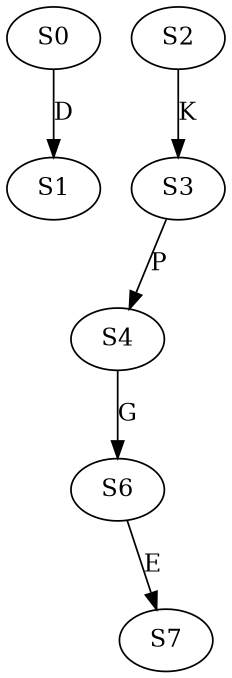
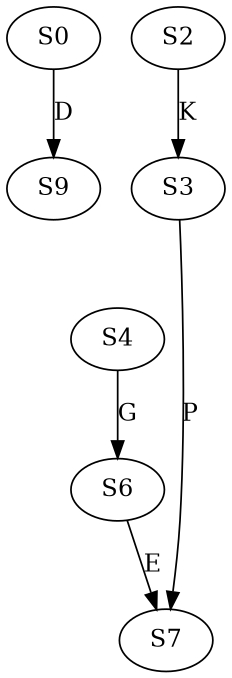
node "S1": label "S1" -> "S9"
edge "S3" -> "S4": now "S3" -> "S7"
